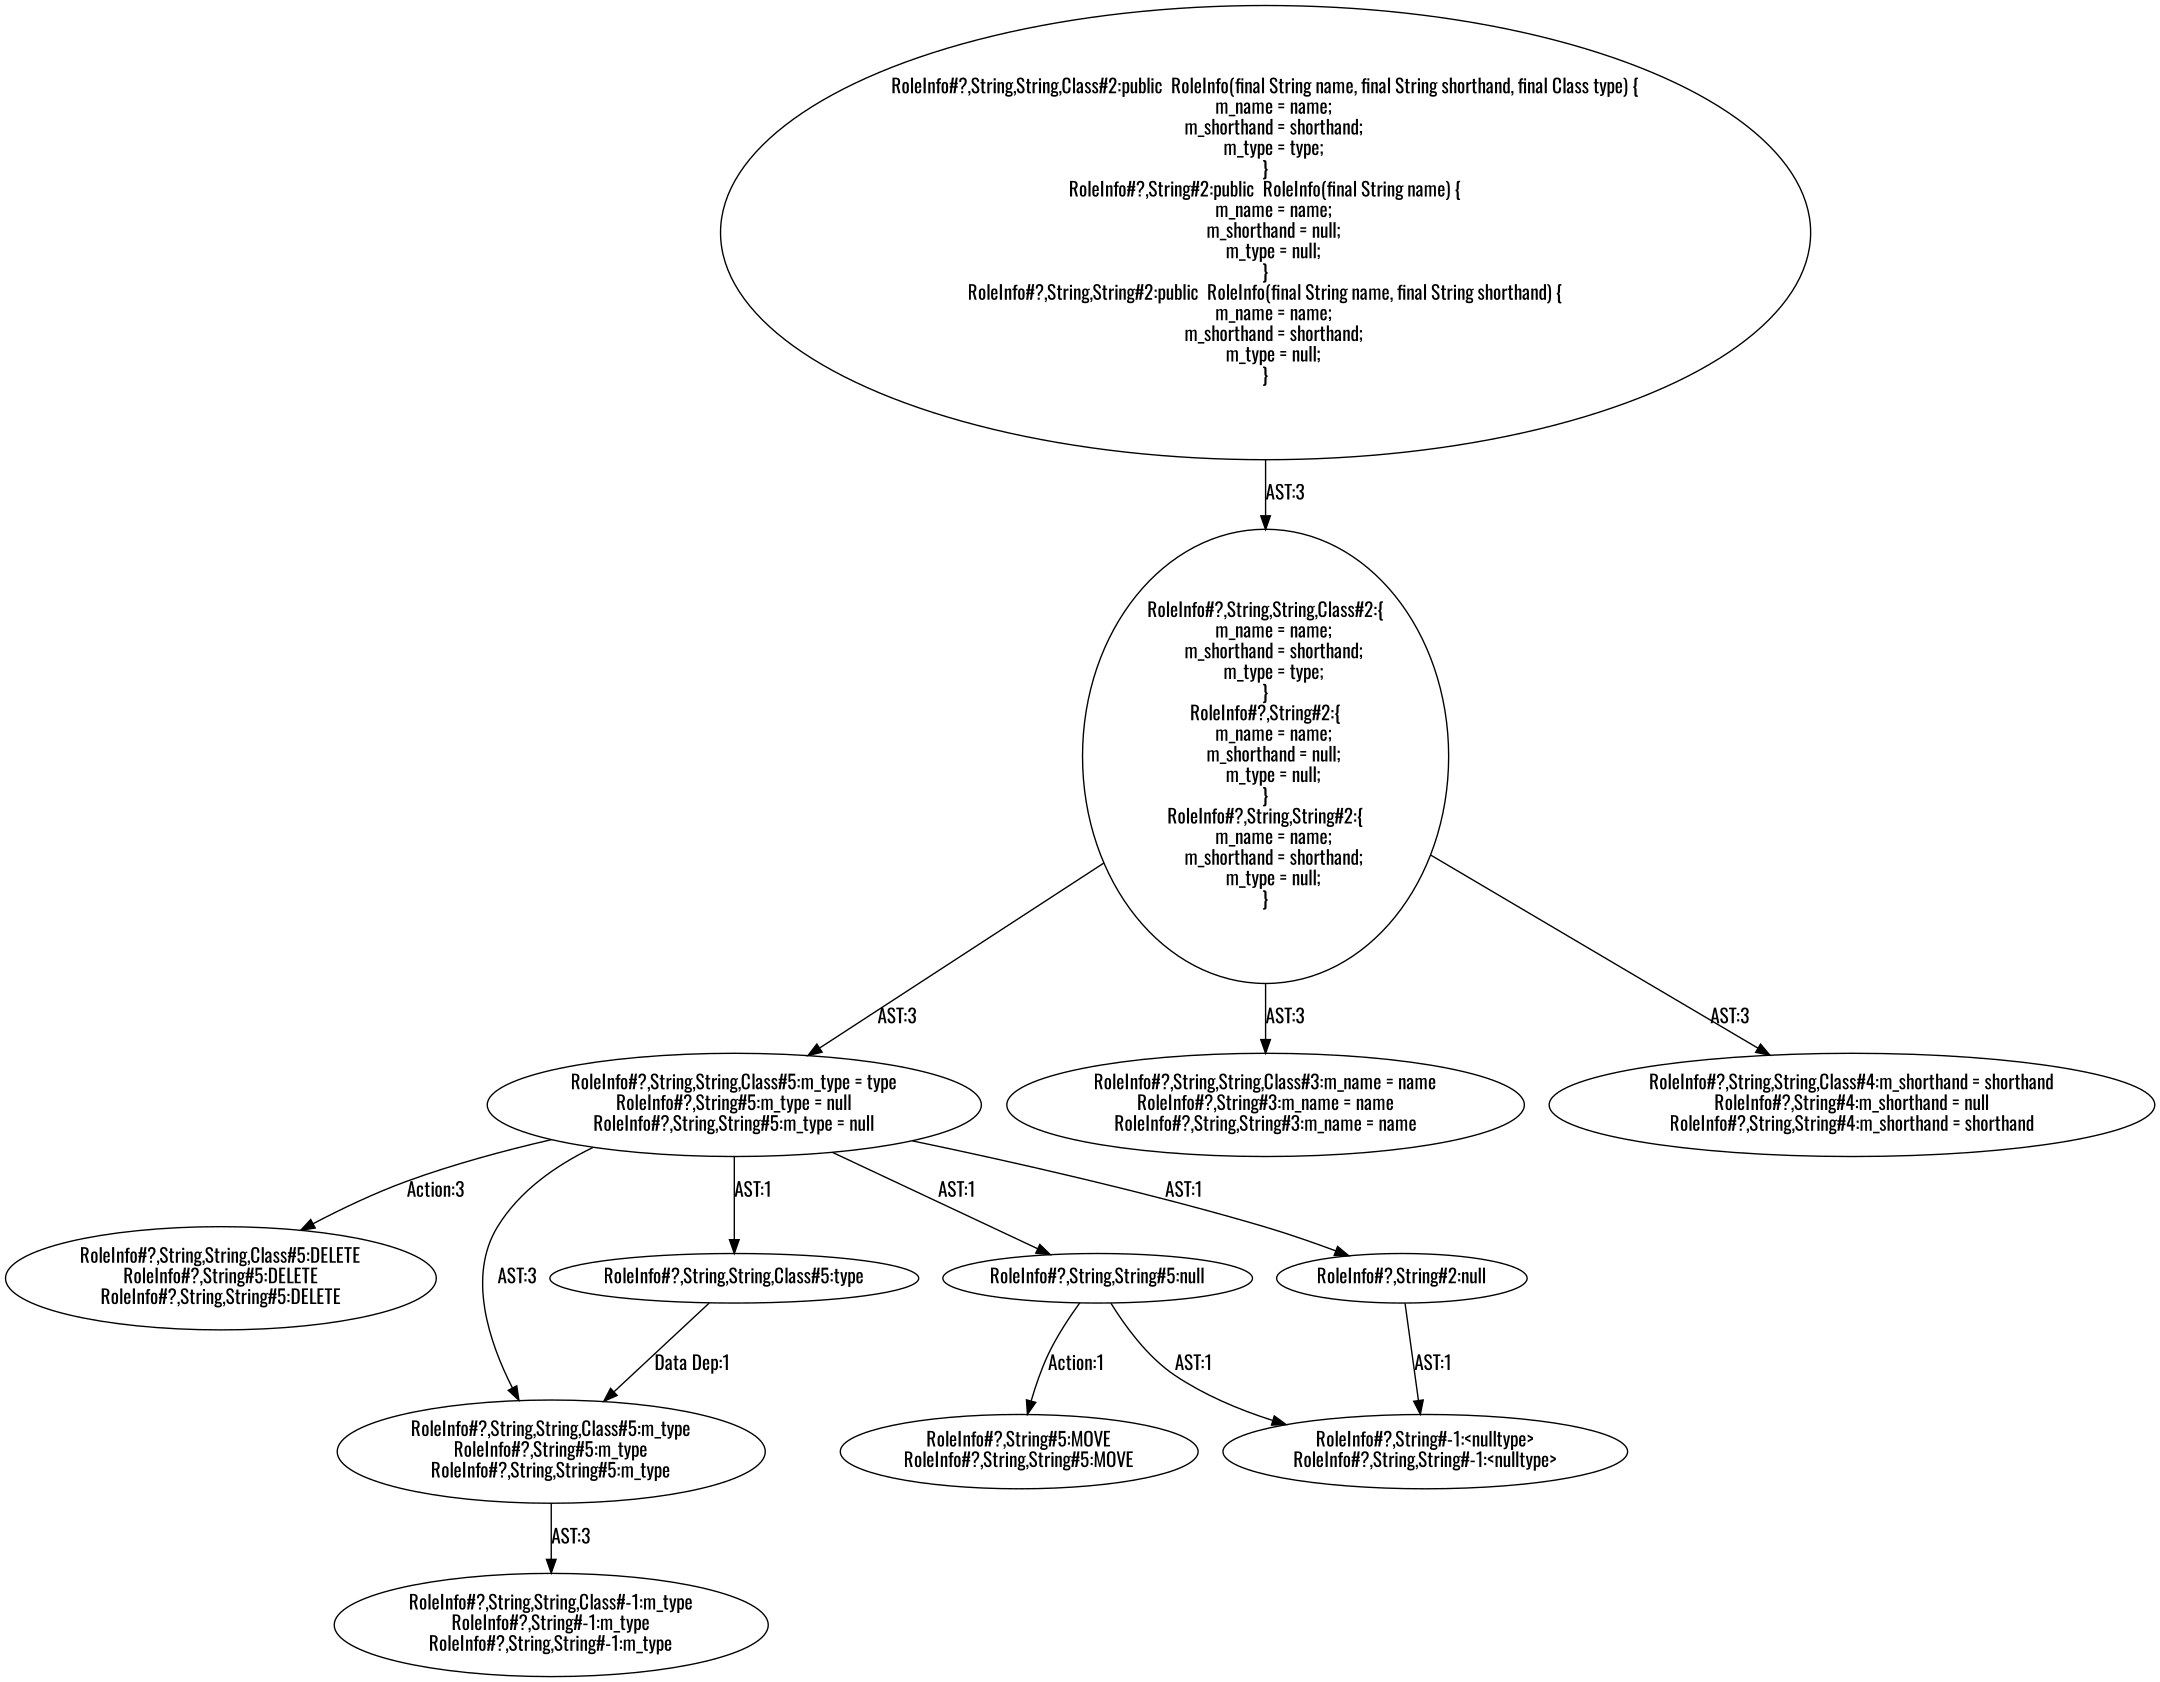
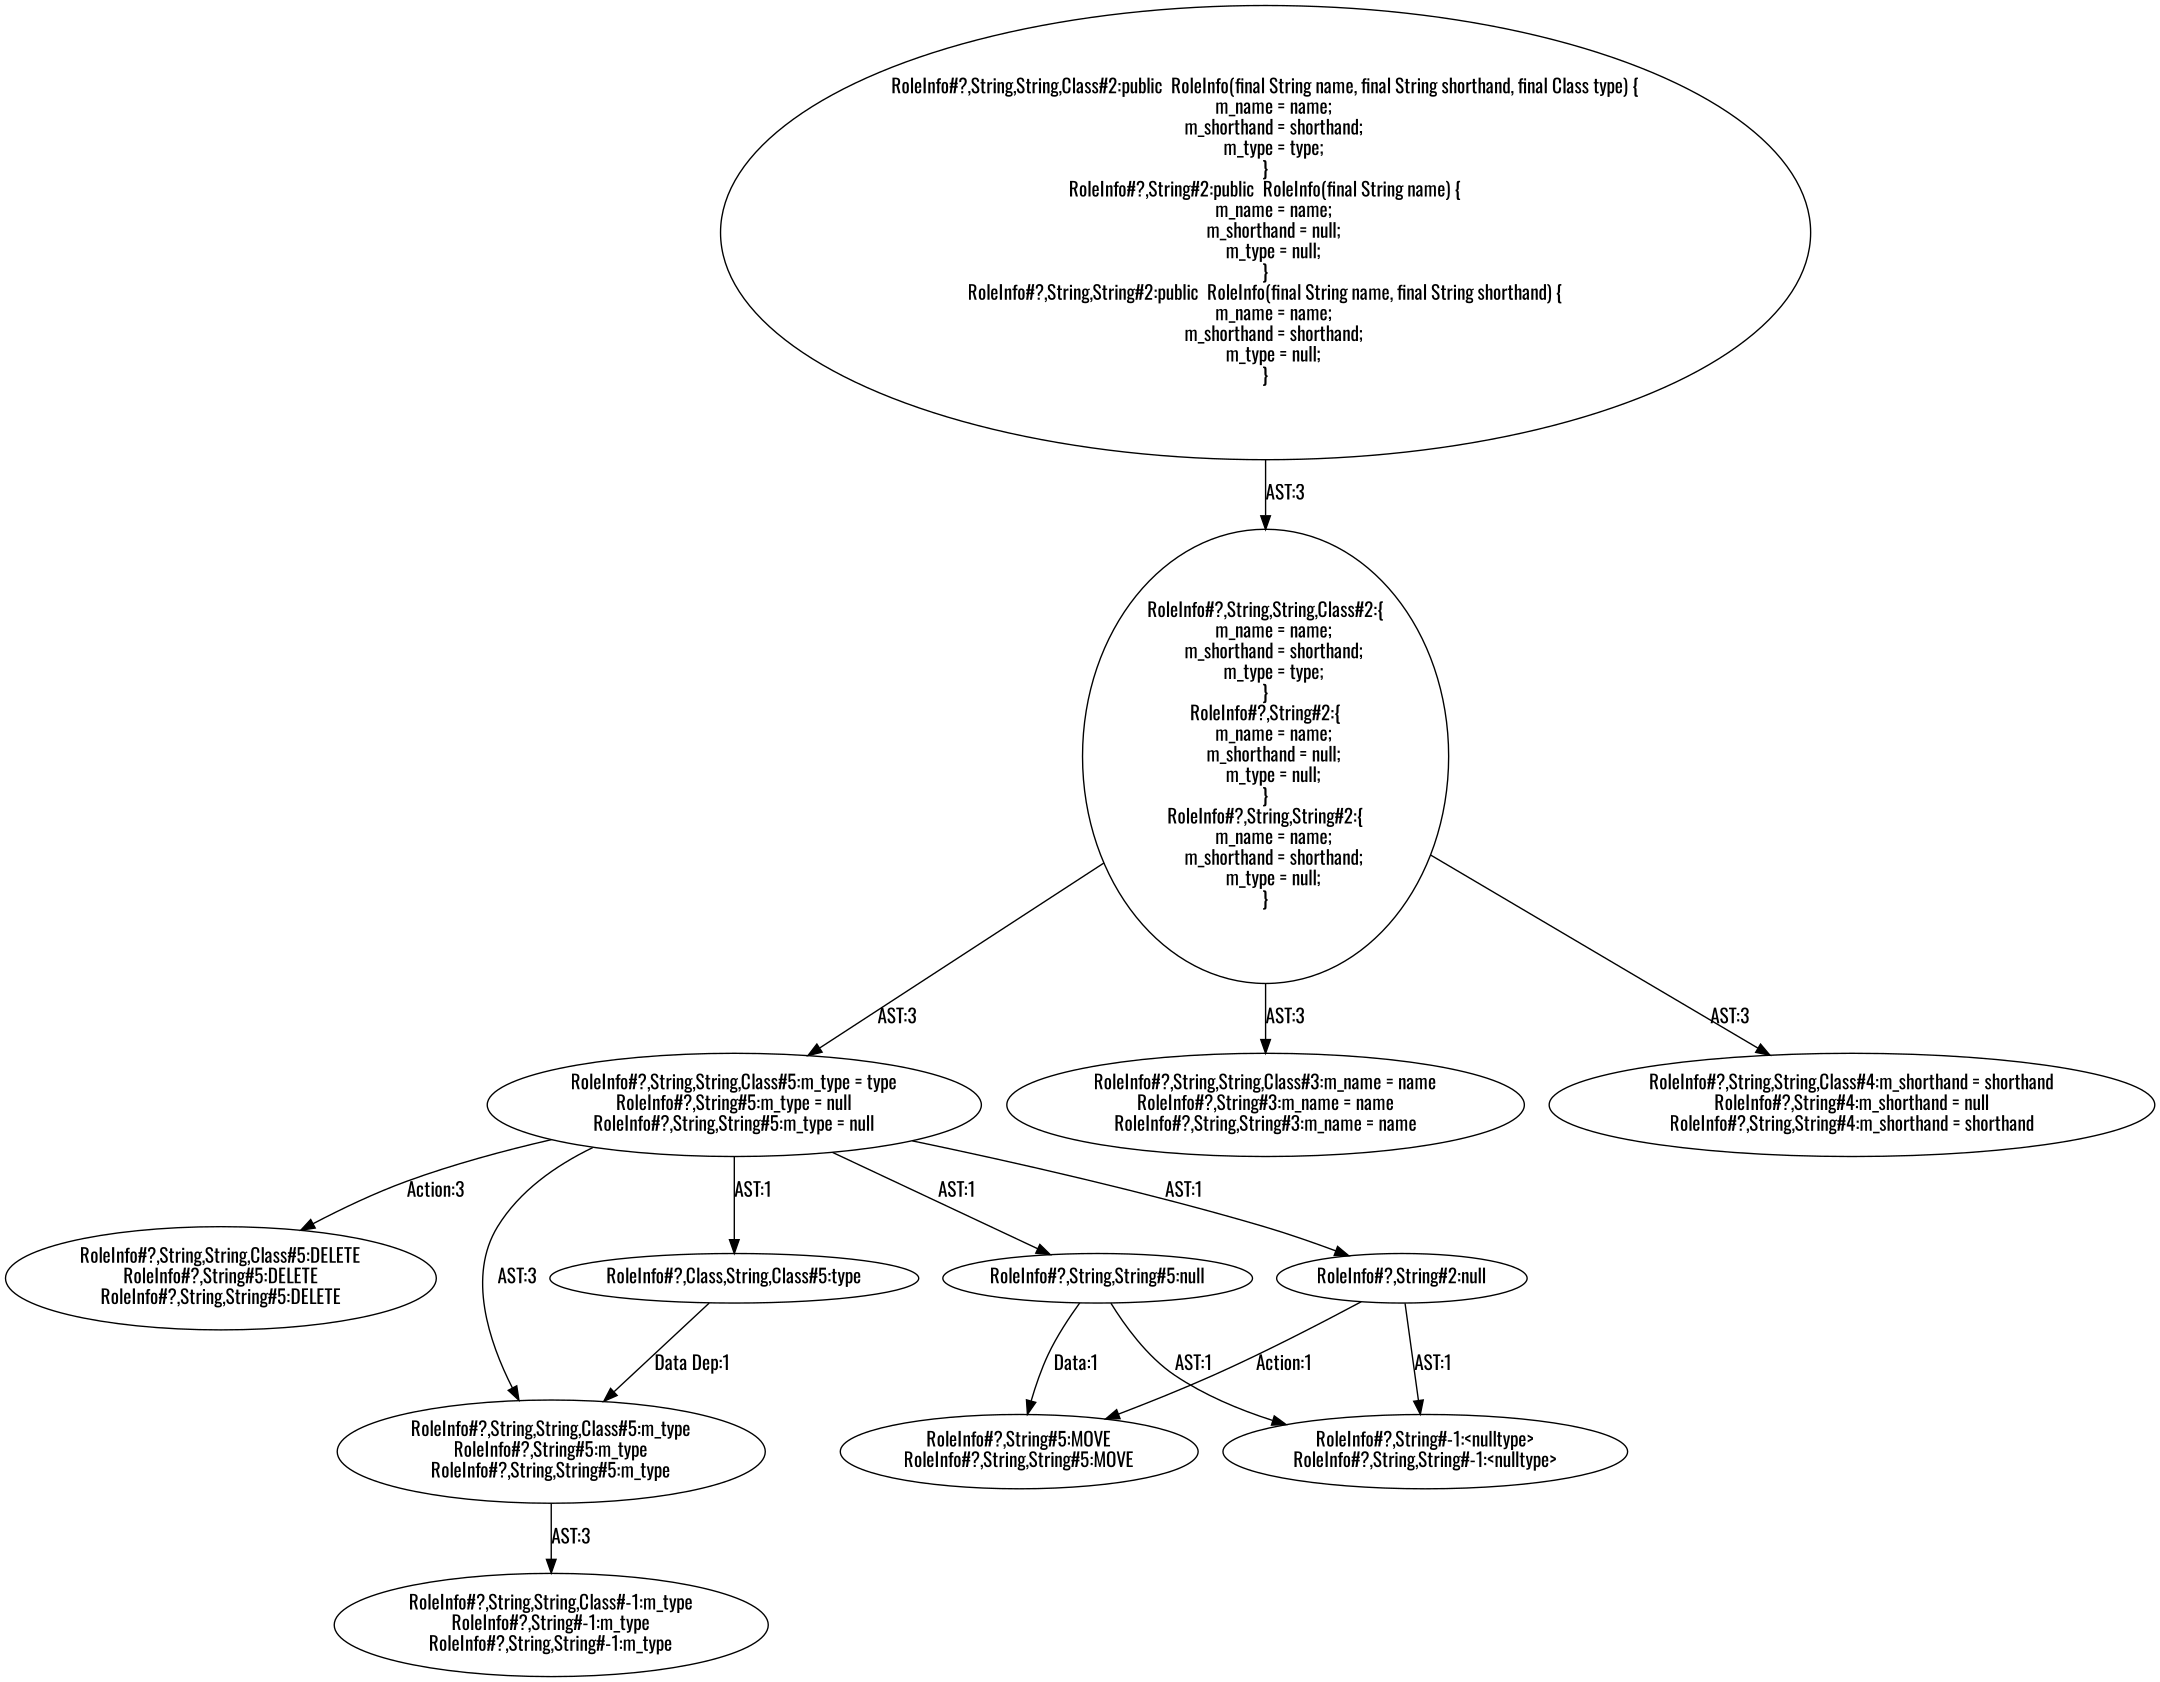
node "RoleInfo#?,String,String,Class#5:type": label "RoleInfo#?,String,String,Class#5:type" -> "RoleInfo#?,Class,String,Class#5:type"
edge "RoleInfo#?,String#2:null" -> "RoleInfo#?,String#5:MOVE RoleInfo#?,String,String#5:MOVE": added, label "Action:1"
edge "RoleInfo#?,String,String#5:null" -> "RoleInfo#?,String#5:MOVE RoleInfo#?,String,String#5:MOVE": label "Action:1" -> "Data:1"
